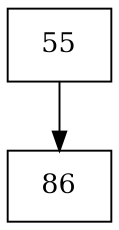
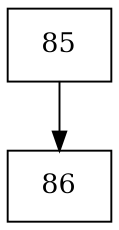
node "55": label "55" -> "85"
